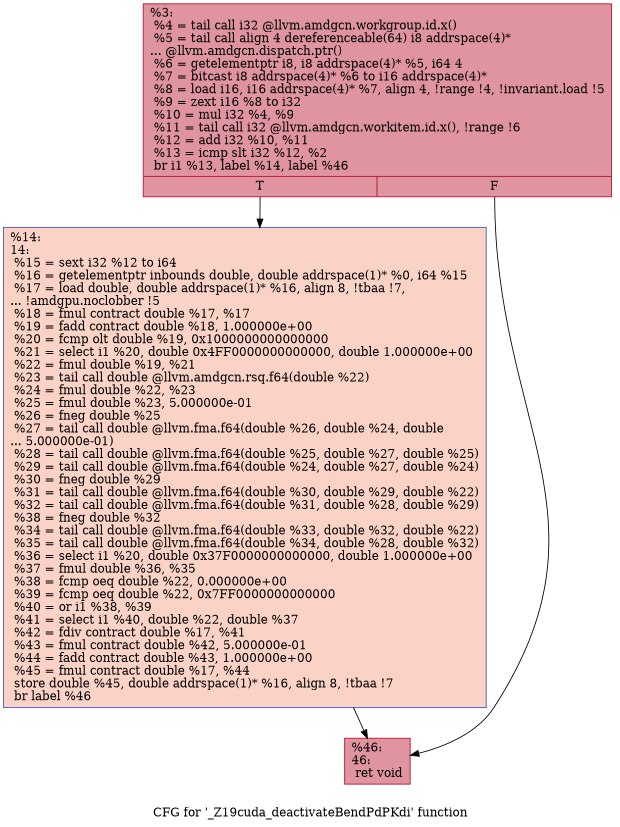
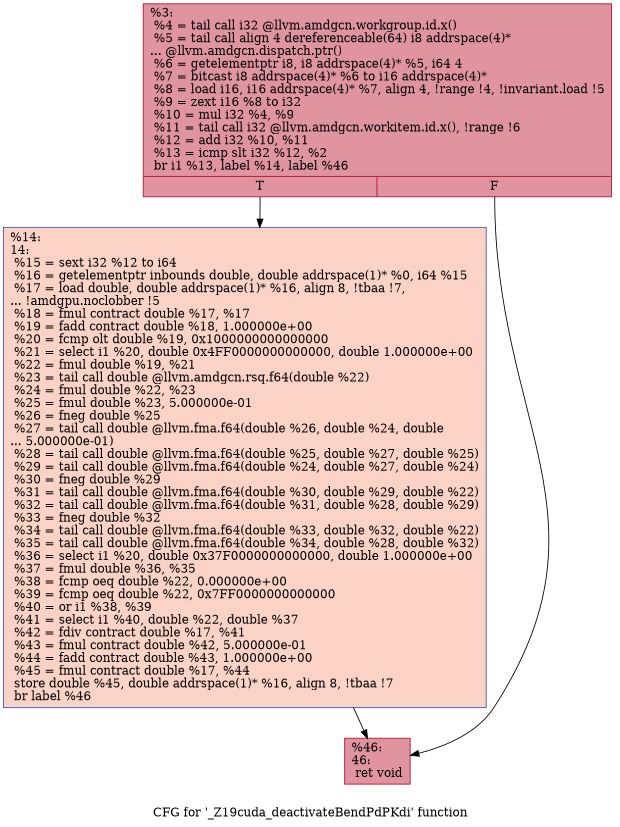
node "%14:": text "%38 = fneg double %32" -> "%33 = fneg double %32"
